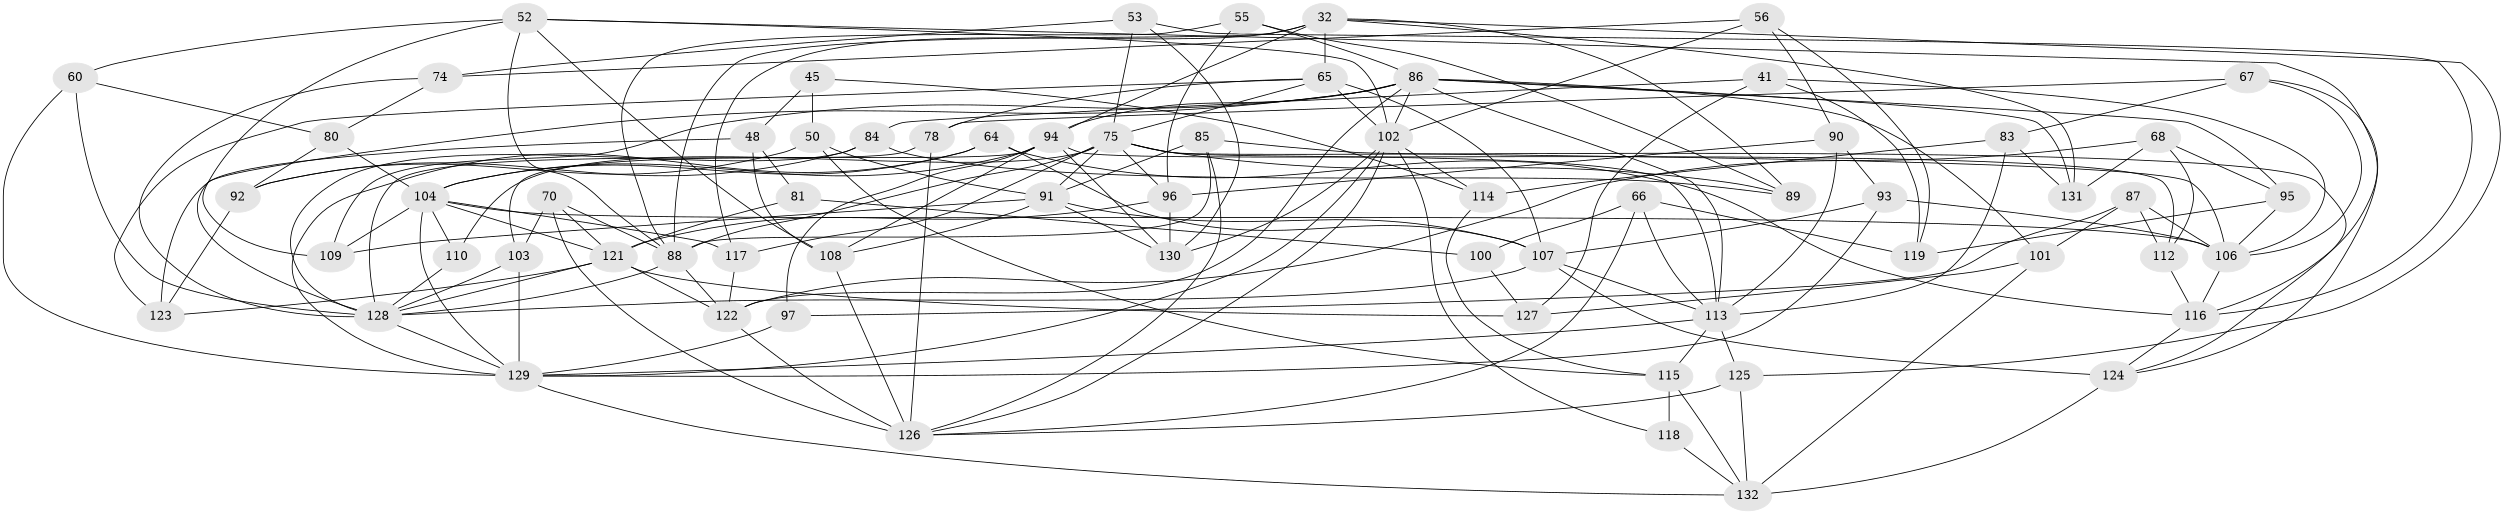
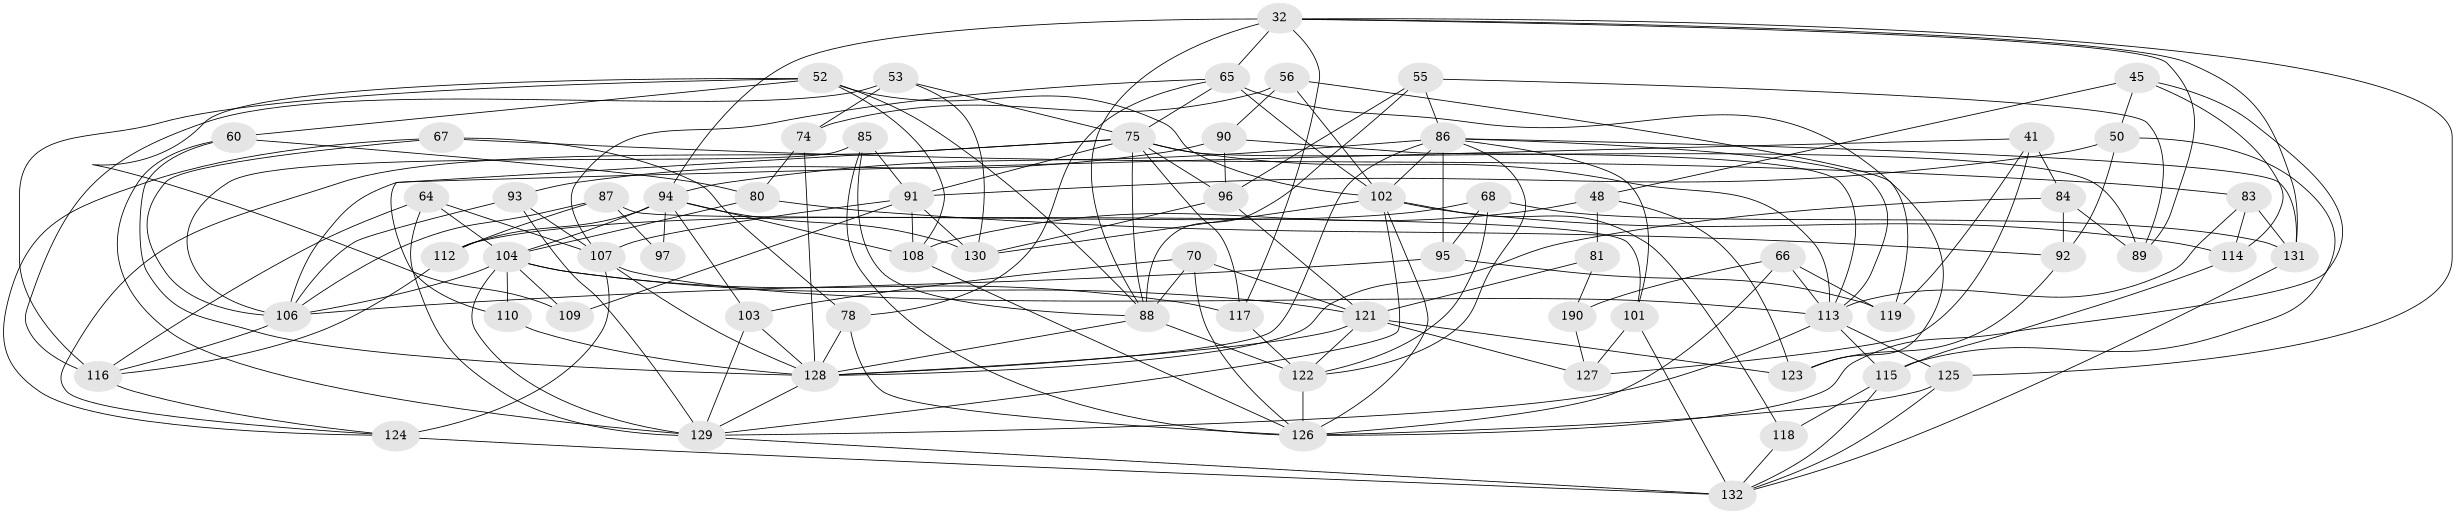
edge "86" -- "109": removed
node "100": label "100" -> "190"
edge "45" -- "126": added
edge "97" -- "129": removed
edge "131" -- "132": added
